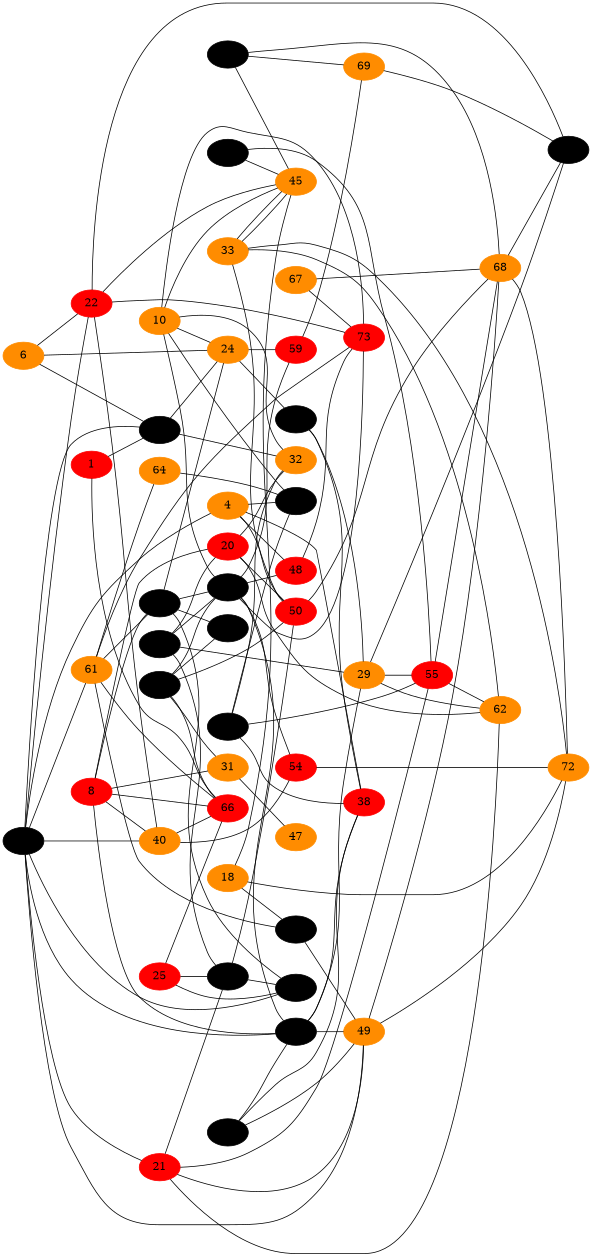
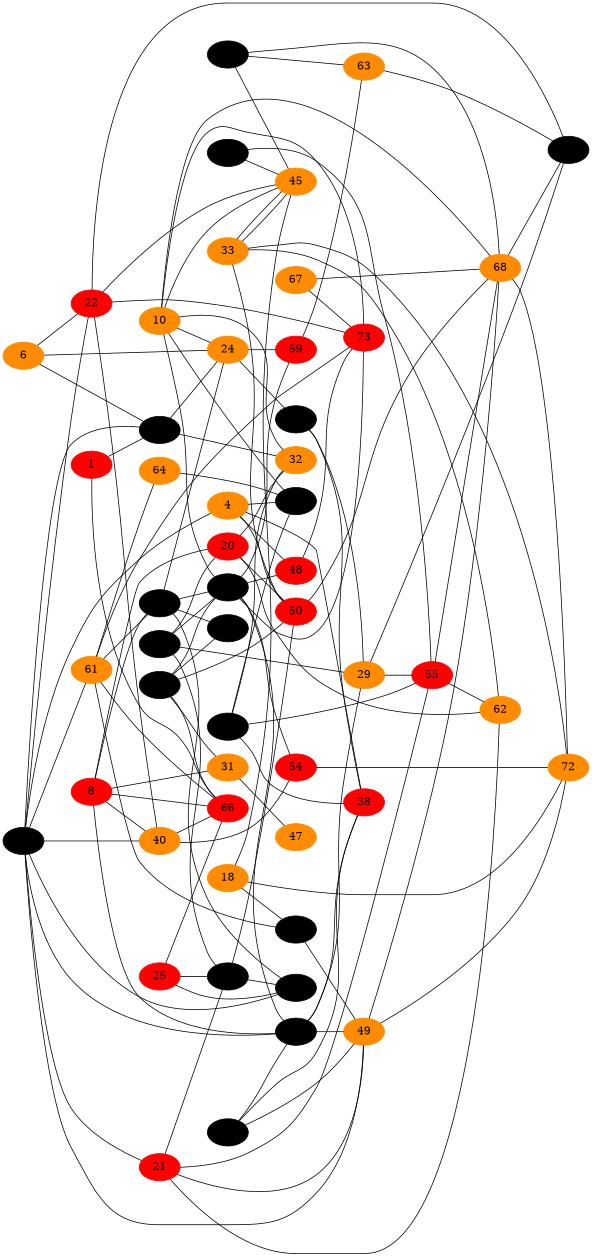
node "69": label "69" -> "63"
edge "68" -- "10": added
edge "29" -- "62": removed
